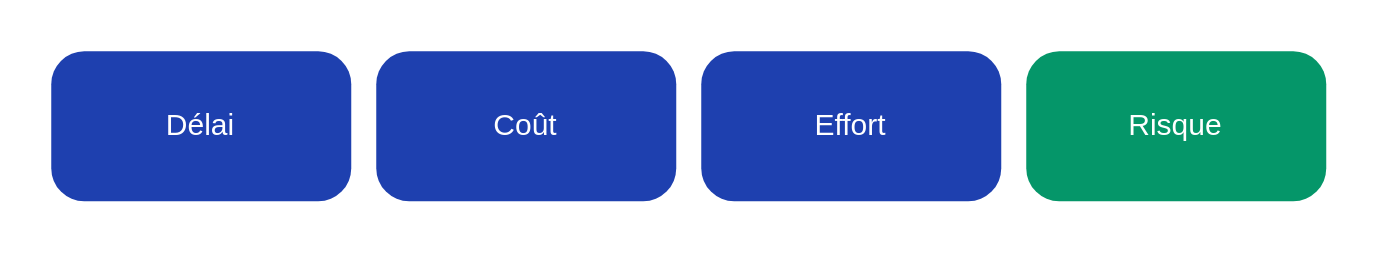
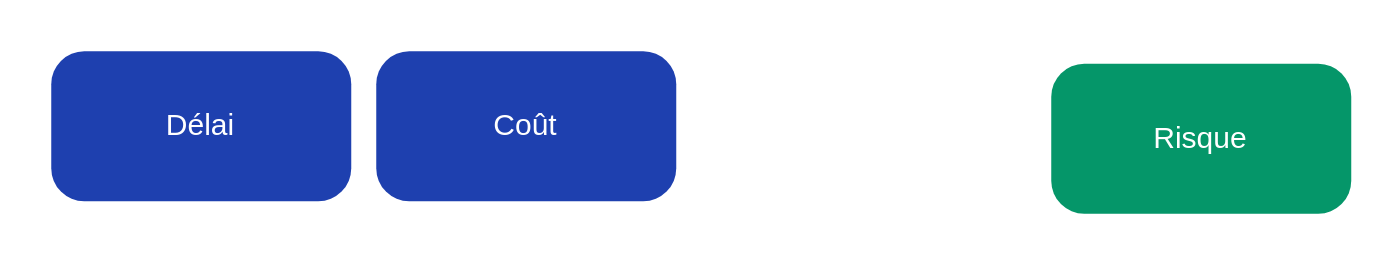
node "Effort": removed
node "Risque": moved (1176, 126) -> (1201, 139)
